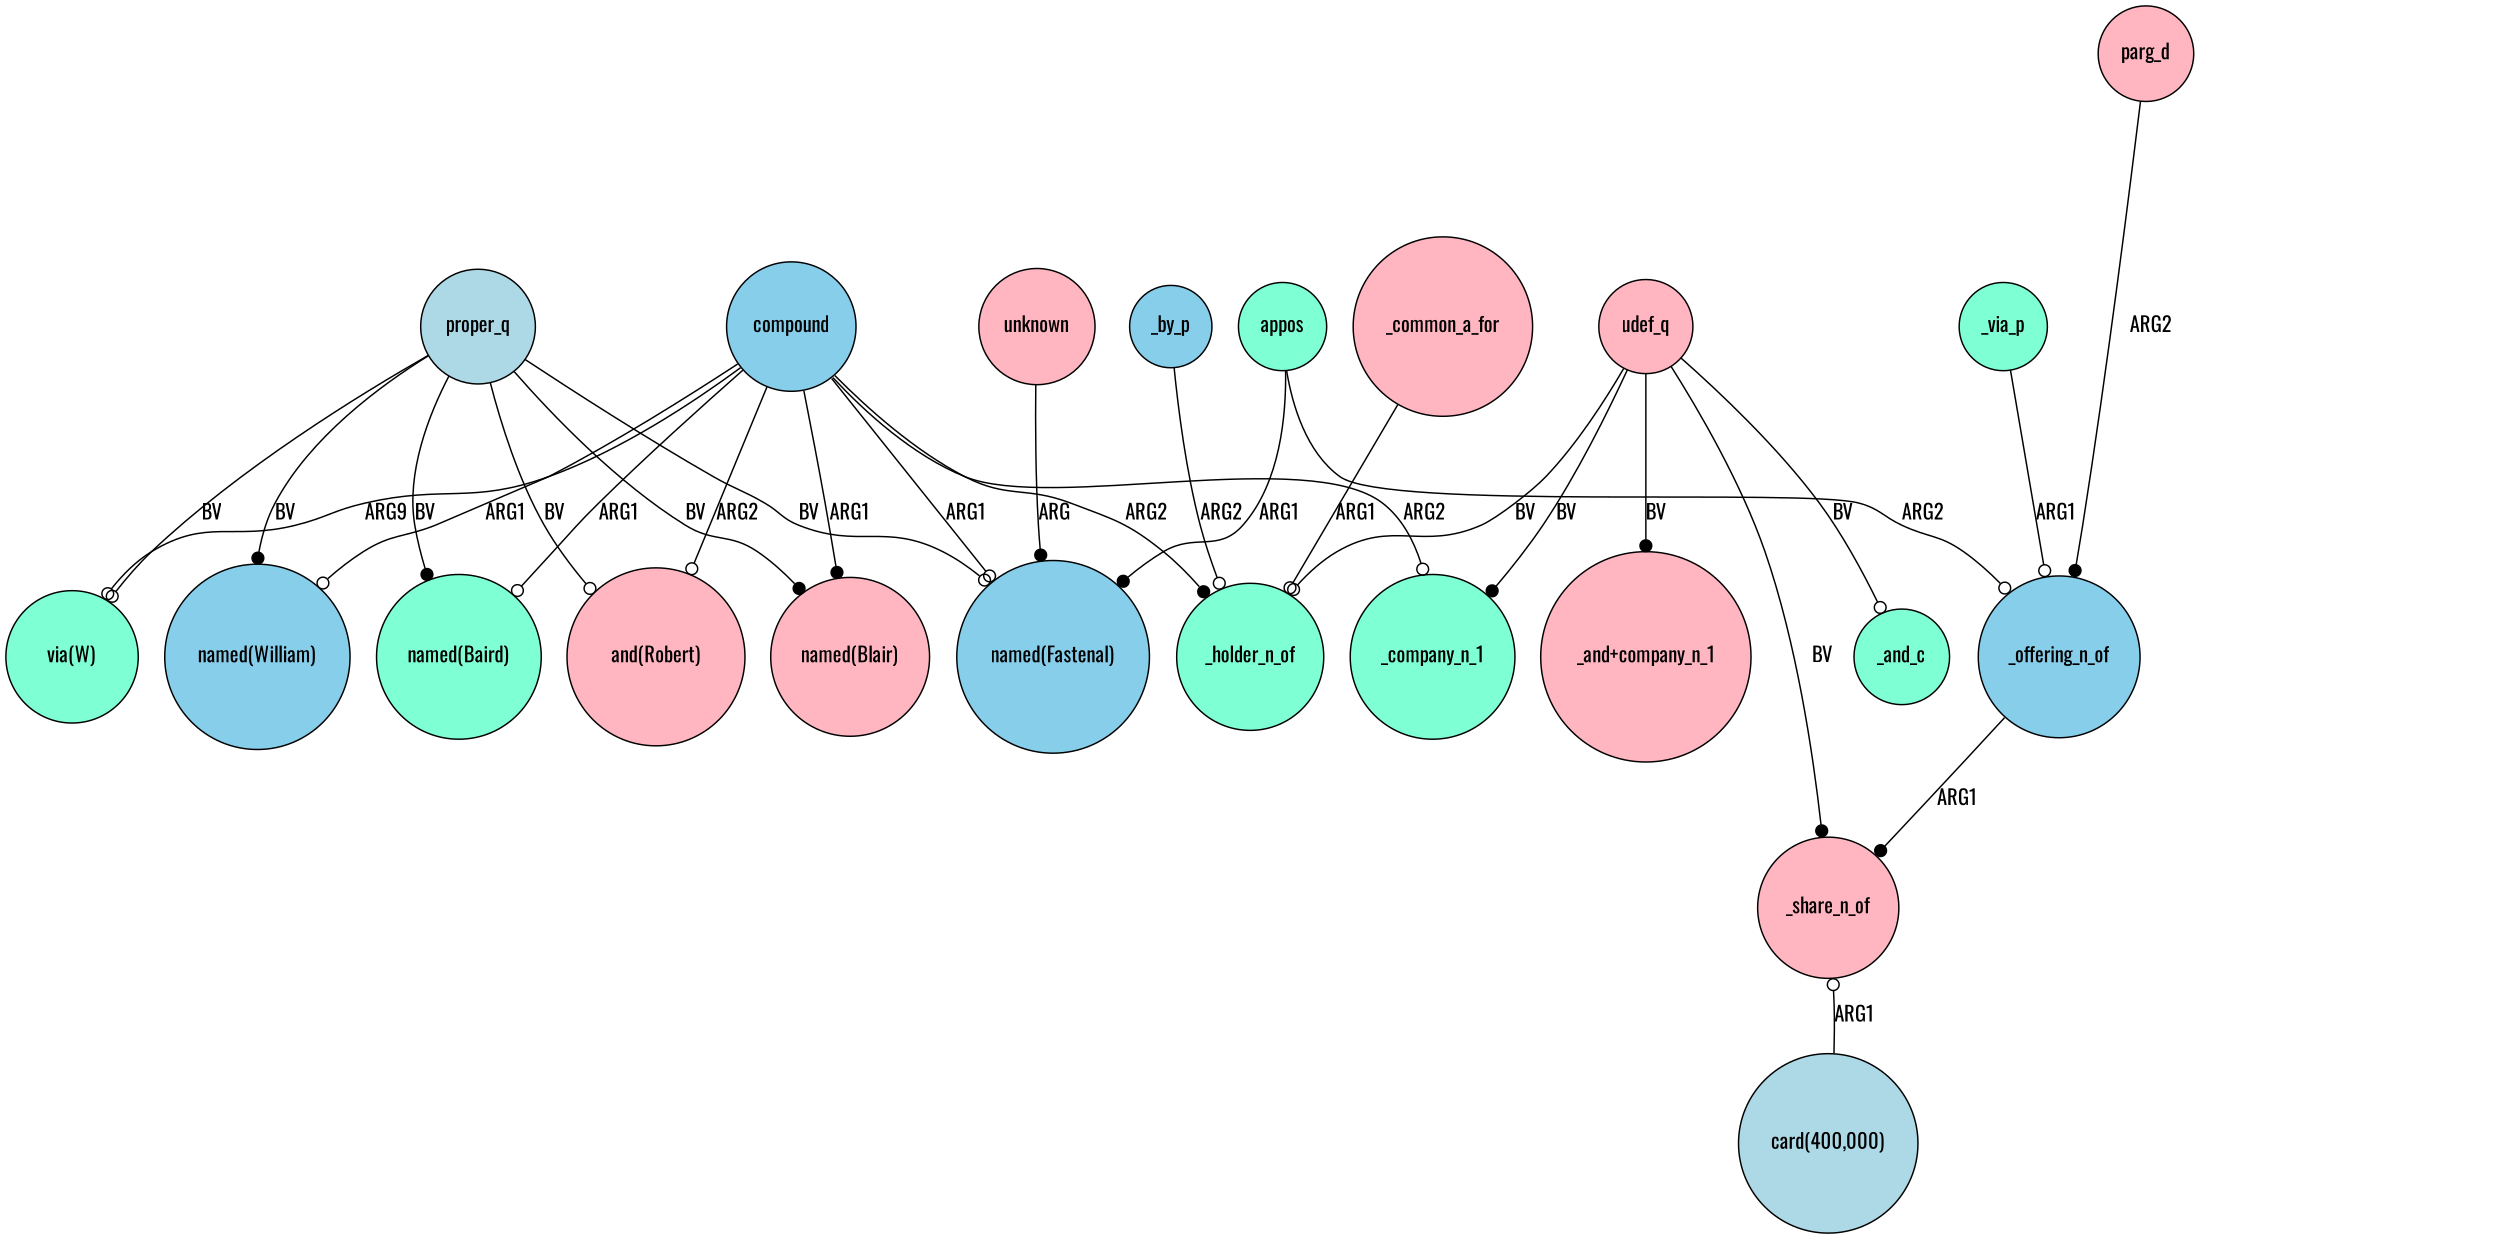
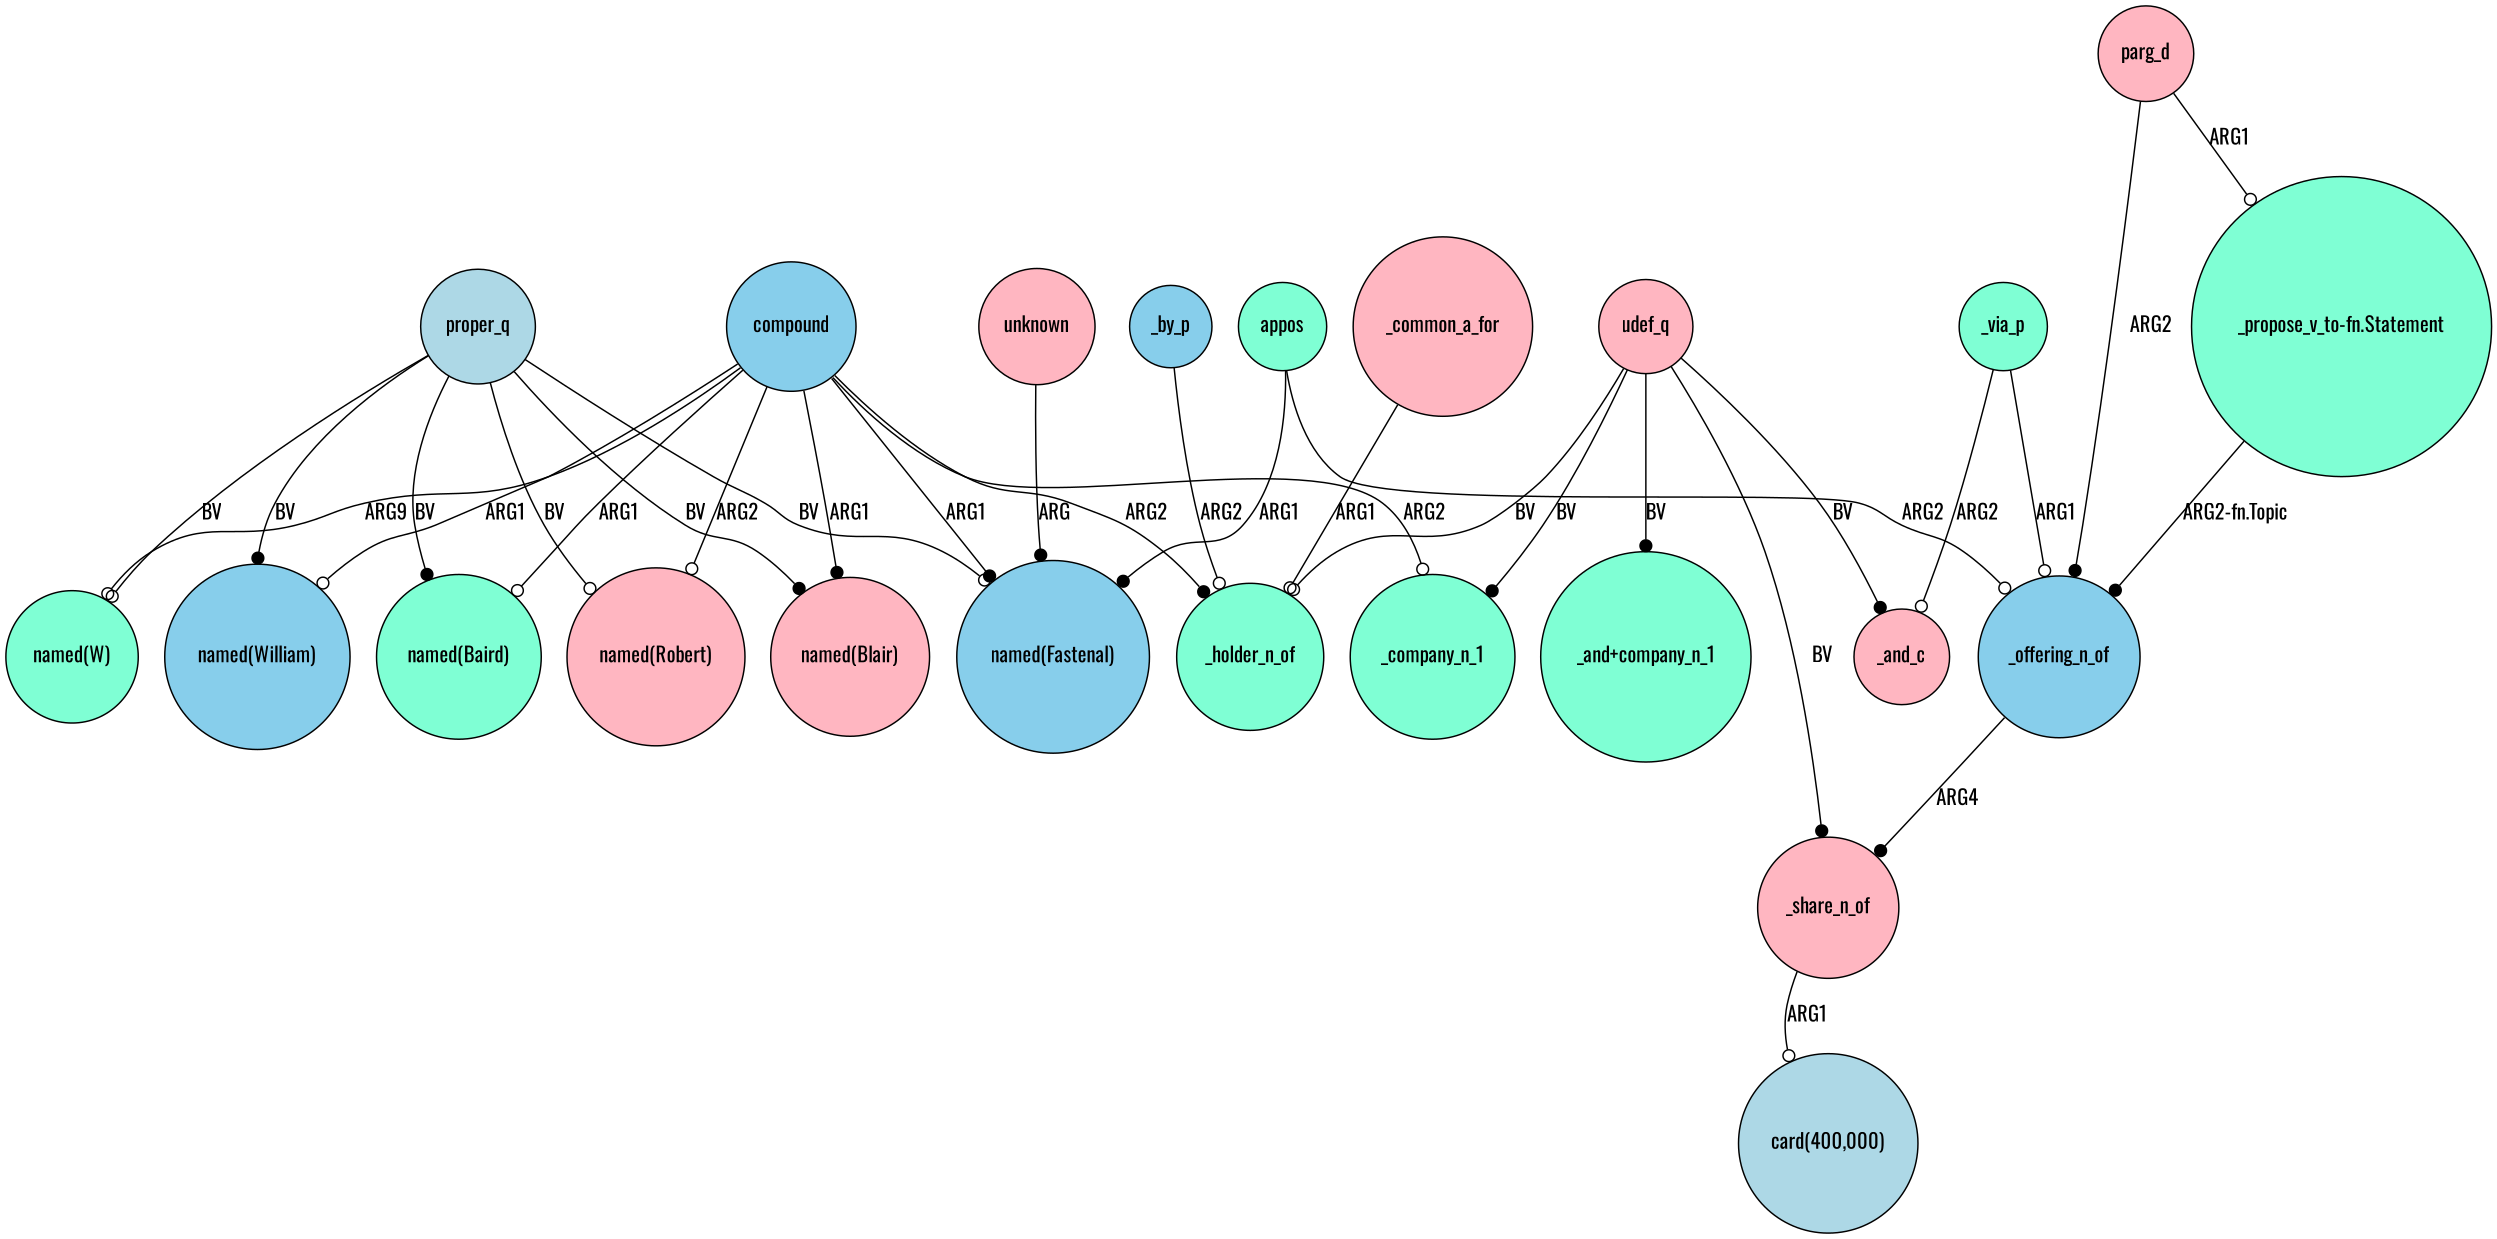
node "_propose_v_to-fn.Statement": added
edge "udef_q" -> "_and_c": arrowhead odot -> dot
edge "compound" -> "named(Fastenal)": arrowhead odot -> dot
edge "_via_p" -> "_and_c": added, label "ARG2"
node "via(W)": label "via(W)" -> "named(W)"
node "and(Robert)": label "and(Robert)" -> "named(Robert)"
node "_and+company_n_1": fillcolor lightpink -> aquamarine
node "_and_c": fillcolor aquamarine -> lightpink
edge "_offering_n_of" -> "_share_n_of": label "ARG1" -> "ARG4"
edge "card(400,000)" -> "_share_n_of": reversed
